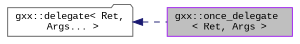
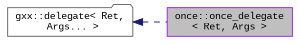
node "gxx::once_delegate < Ret, Args >": label "gxx::once_delegate < Ret, Args >" -> "once::once_delegate < Ret, Args >"
